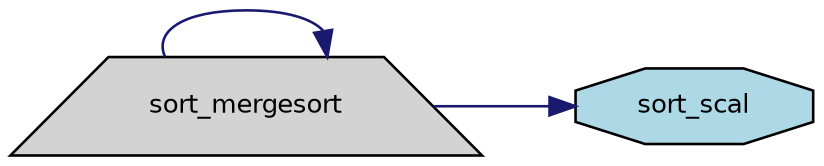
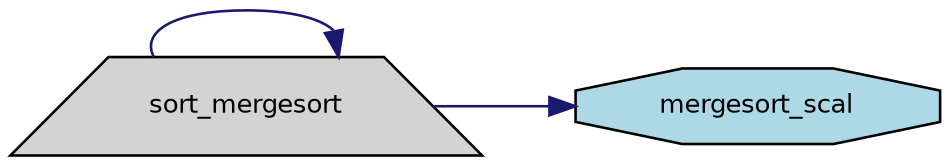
node "sort_scal": label "sort_scal" -> "mergesort_scal"
